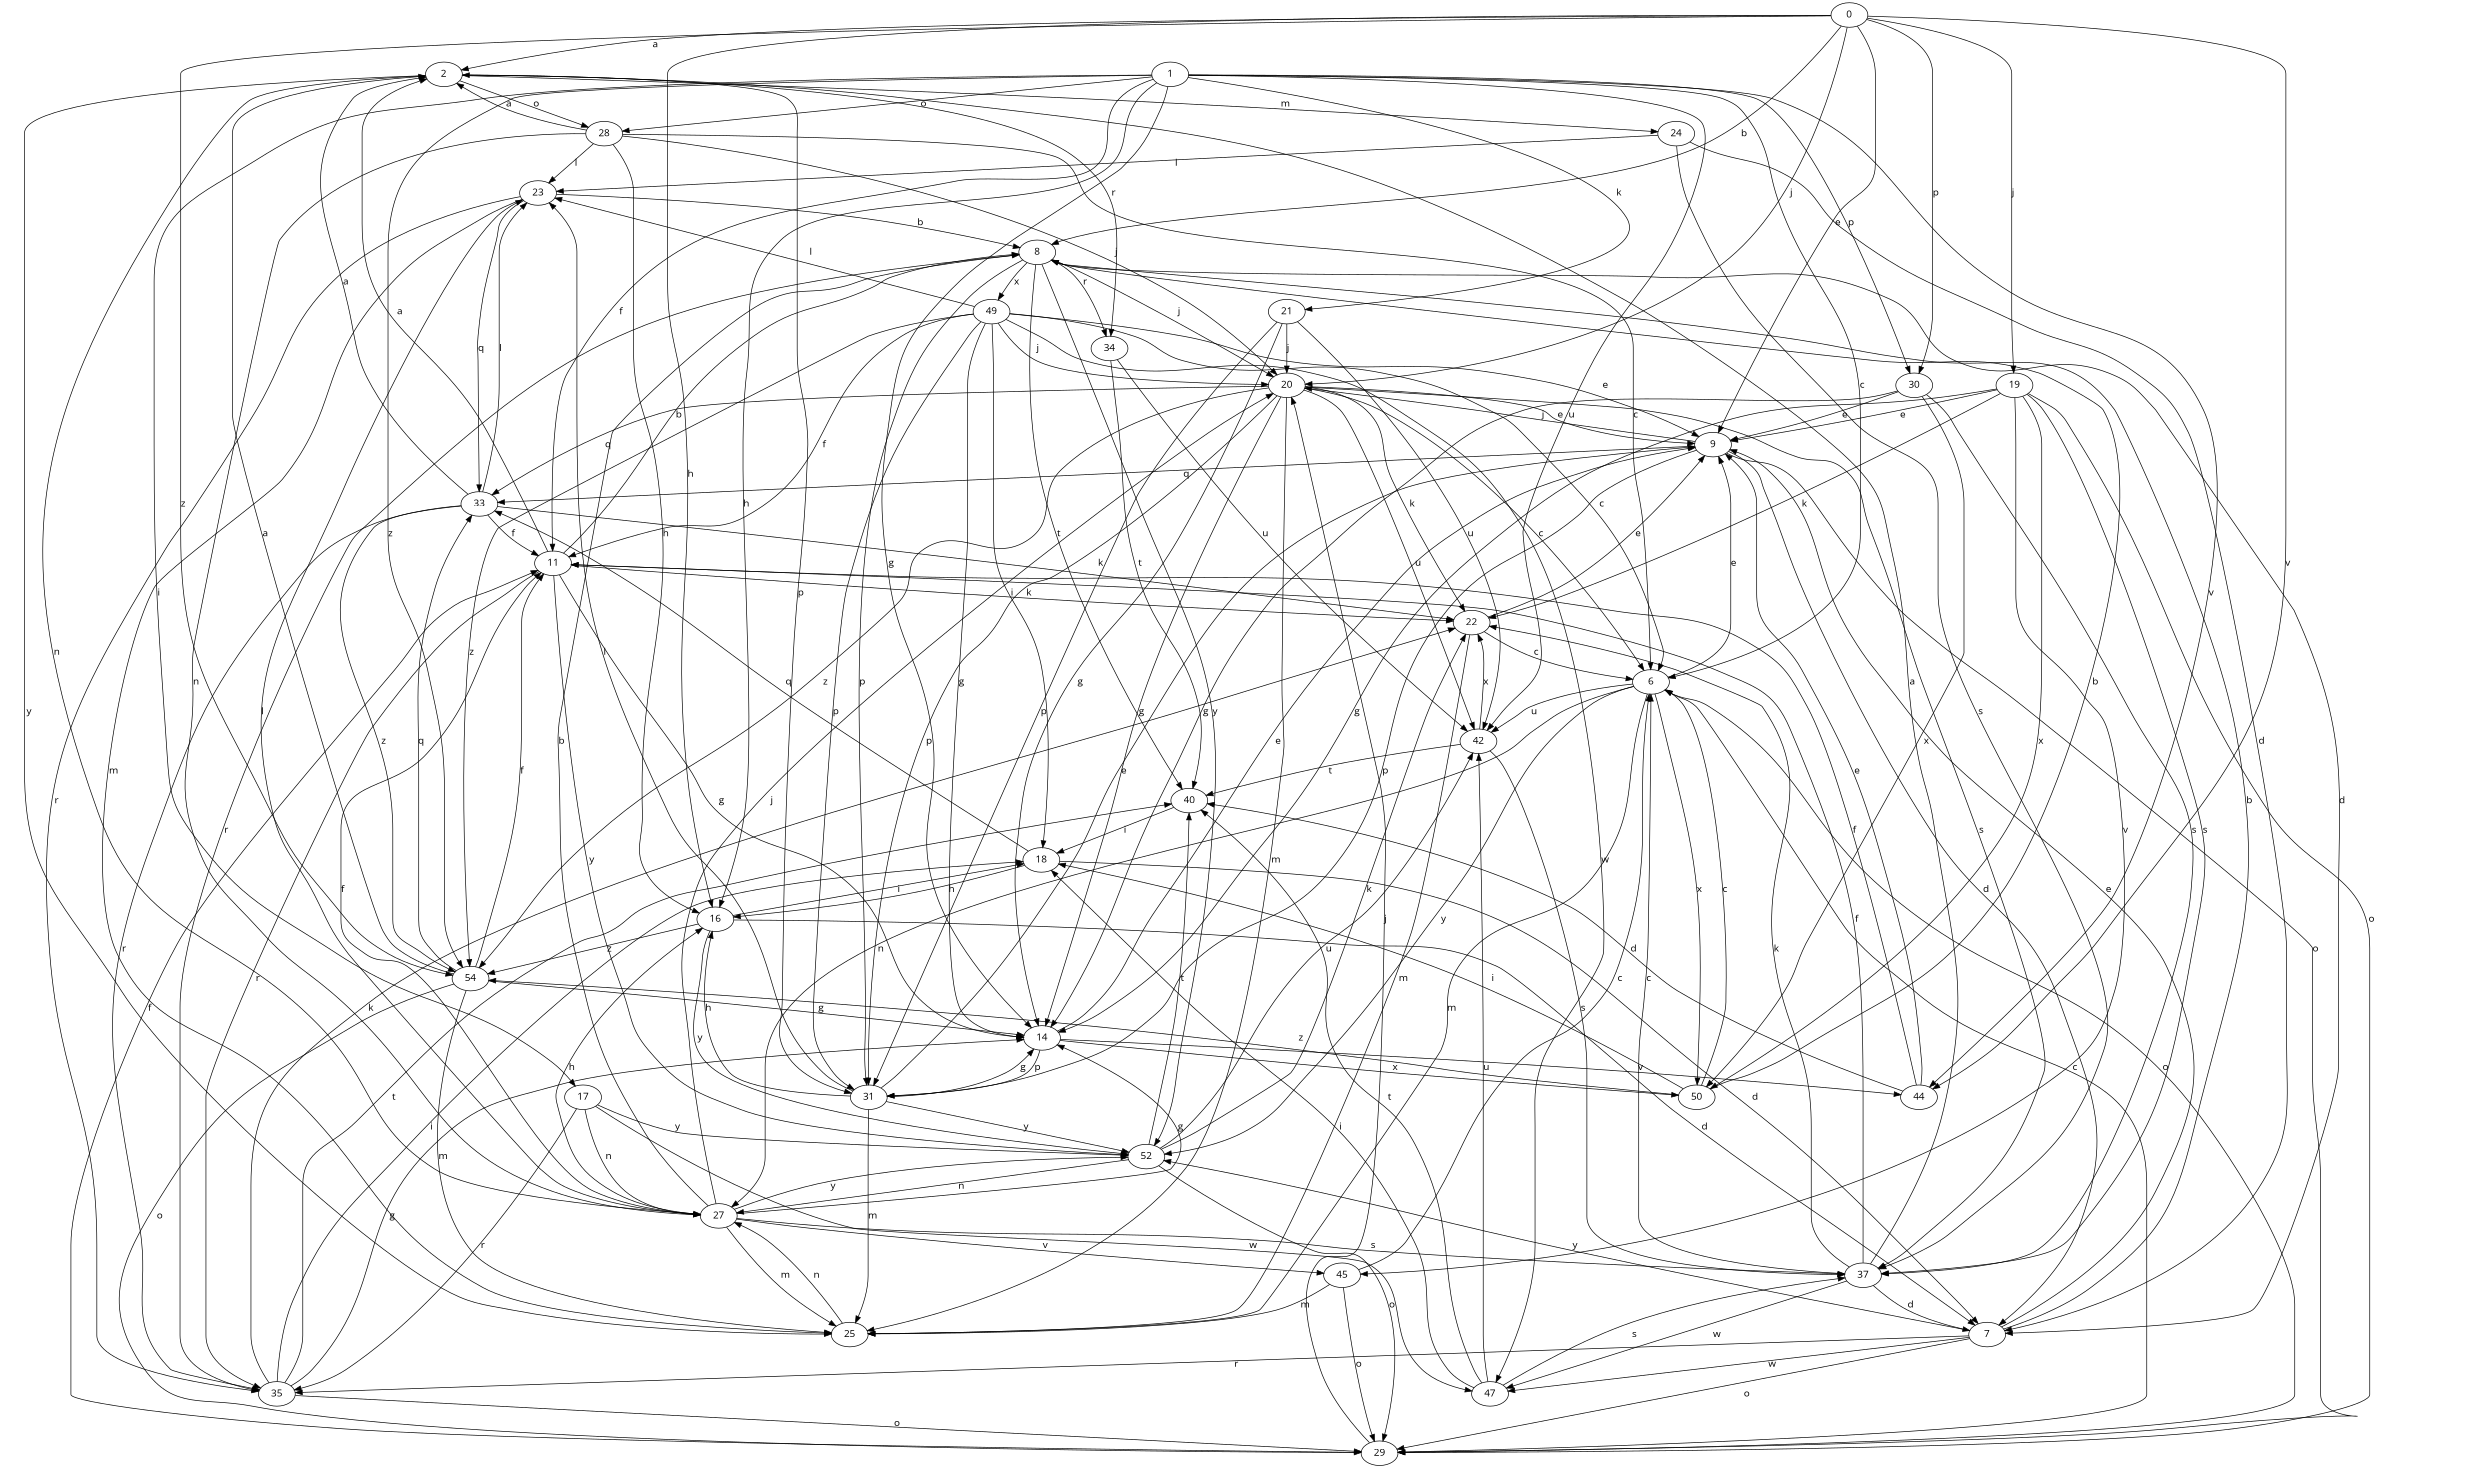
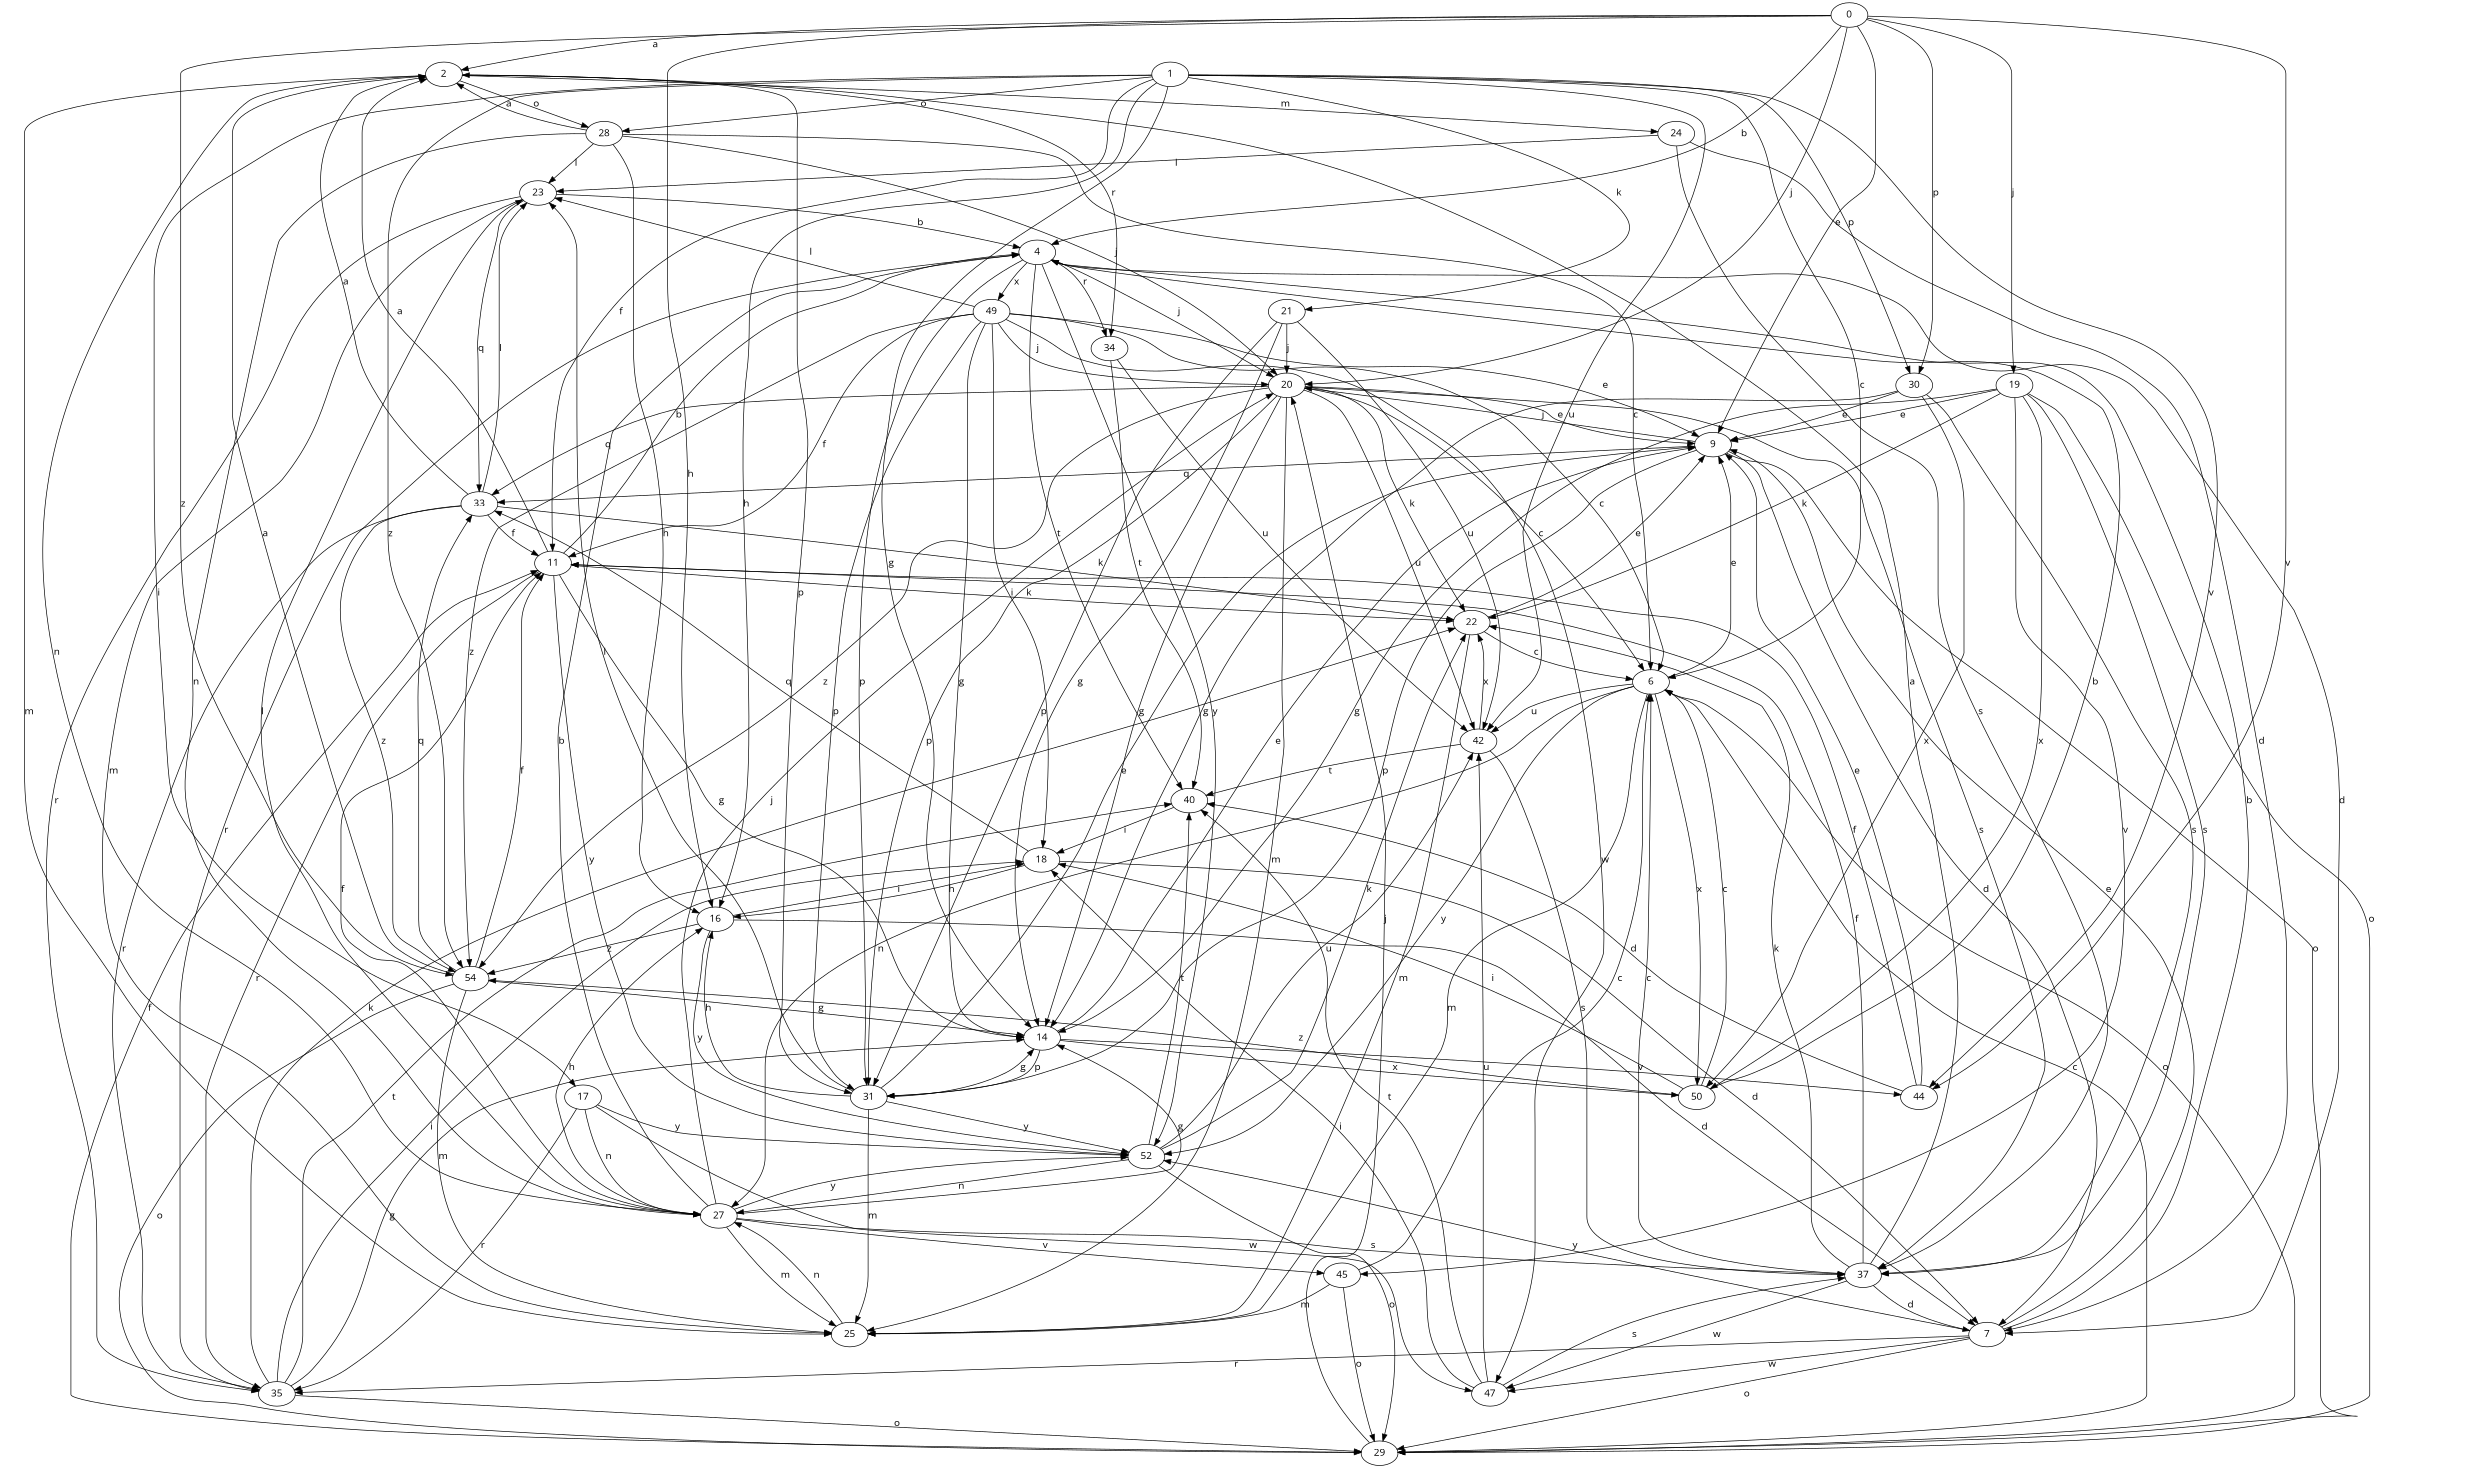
node "8": label "8" -> "4"
edge "2" -> "25": label "y" -> "m"
